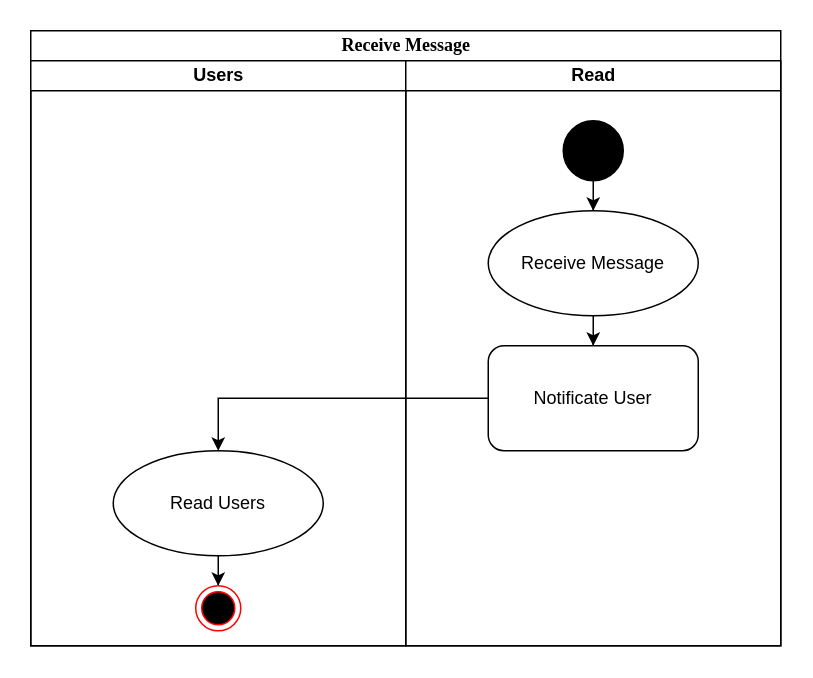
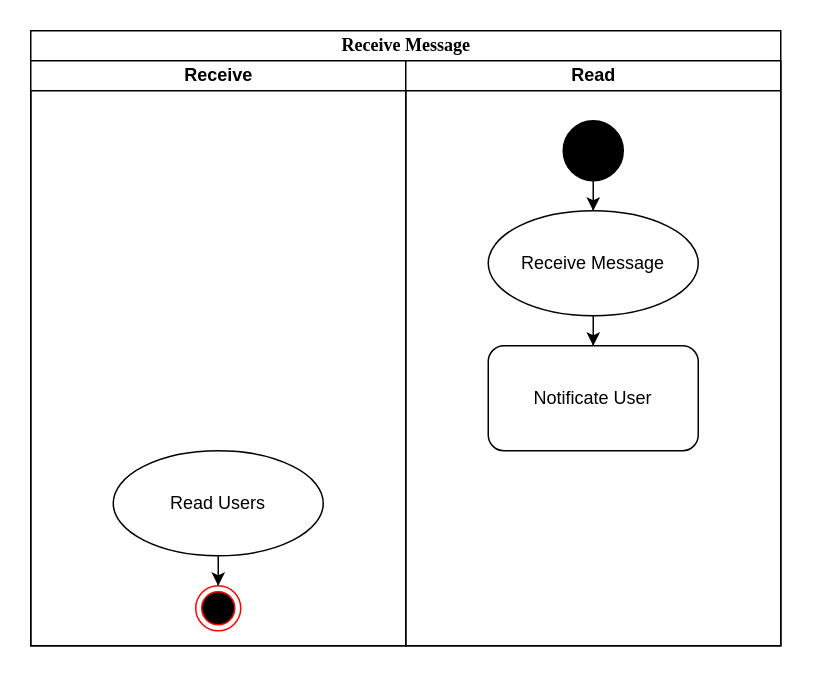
node "Users": label "Users" -> "Receive"
edge "Notificate User" -> "Read Users": removed
